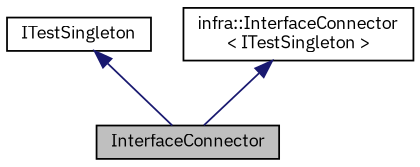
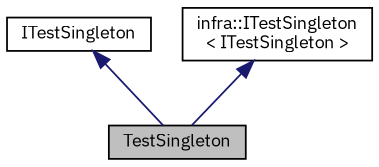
node "infra::InterfaceConnector < ITestSingleton >": label "infra::InterfaceConnector < ITestSingleton >" -> "infra::ITestSingleton < ITestSingleton >"
node "InterfaceConnector": label "InterfaceConnector" -> "TestSingleton"
